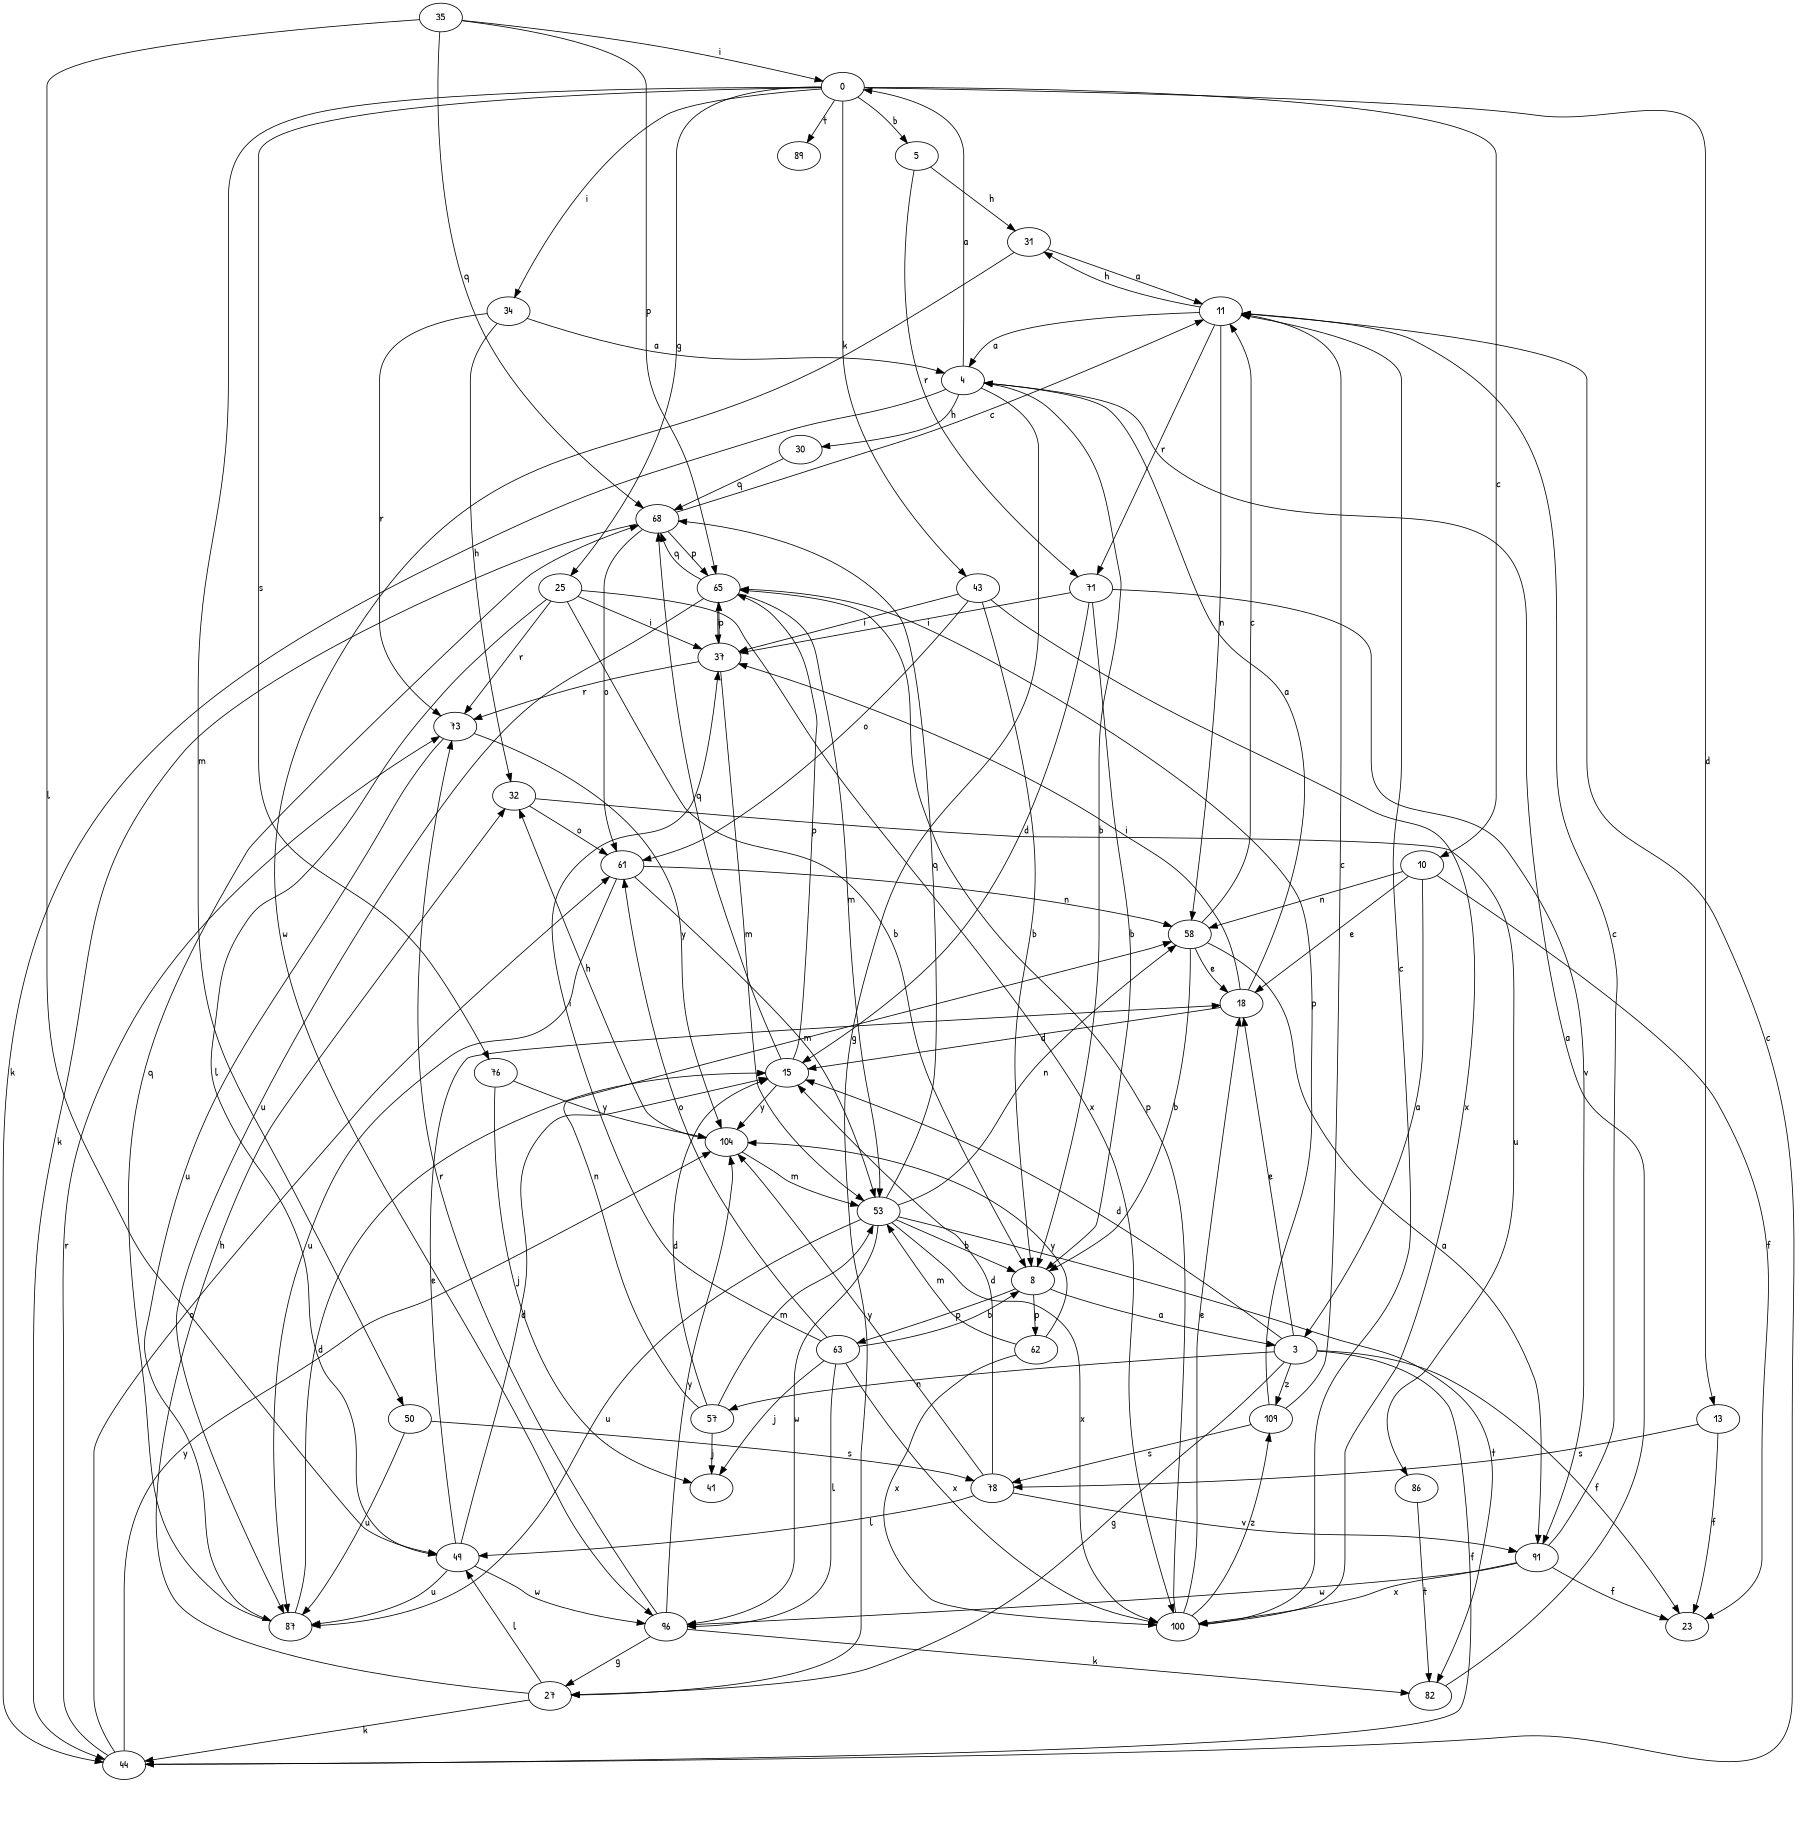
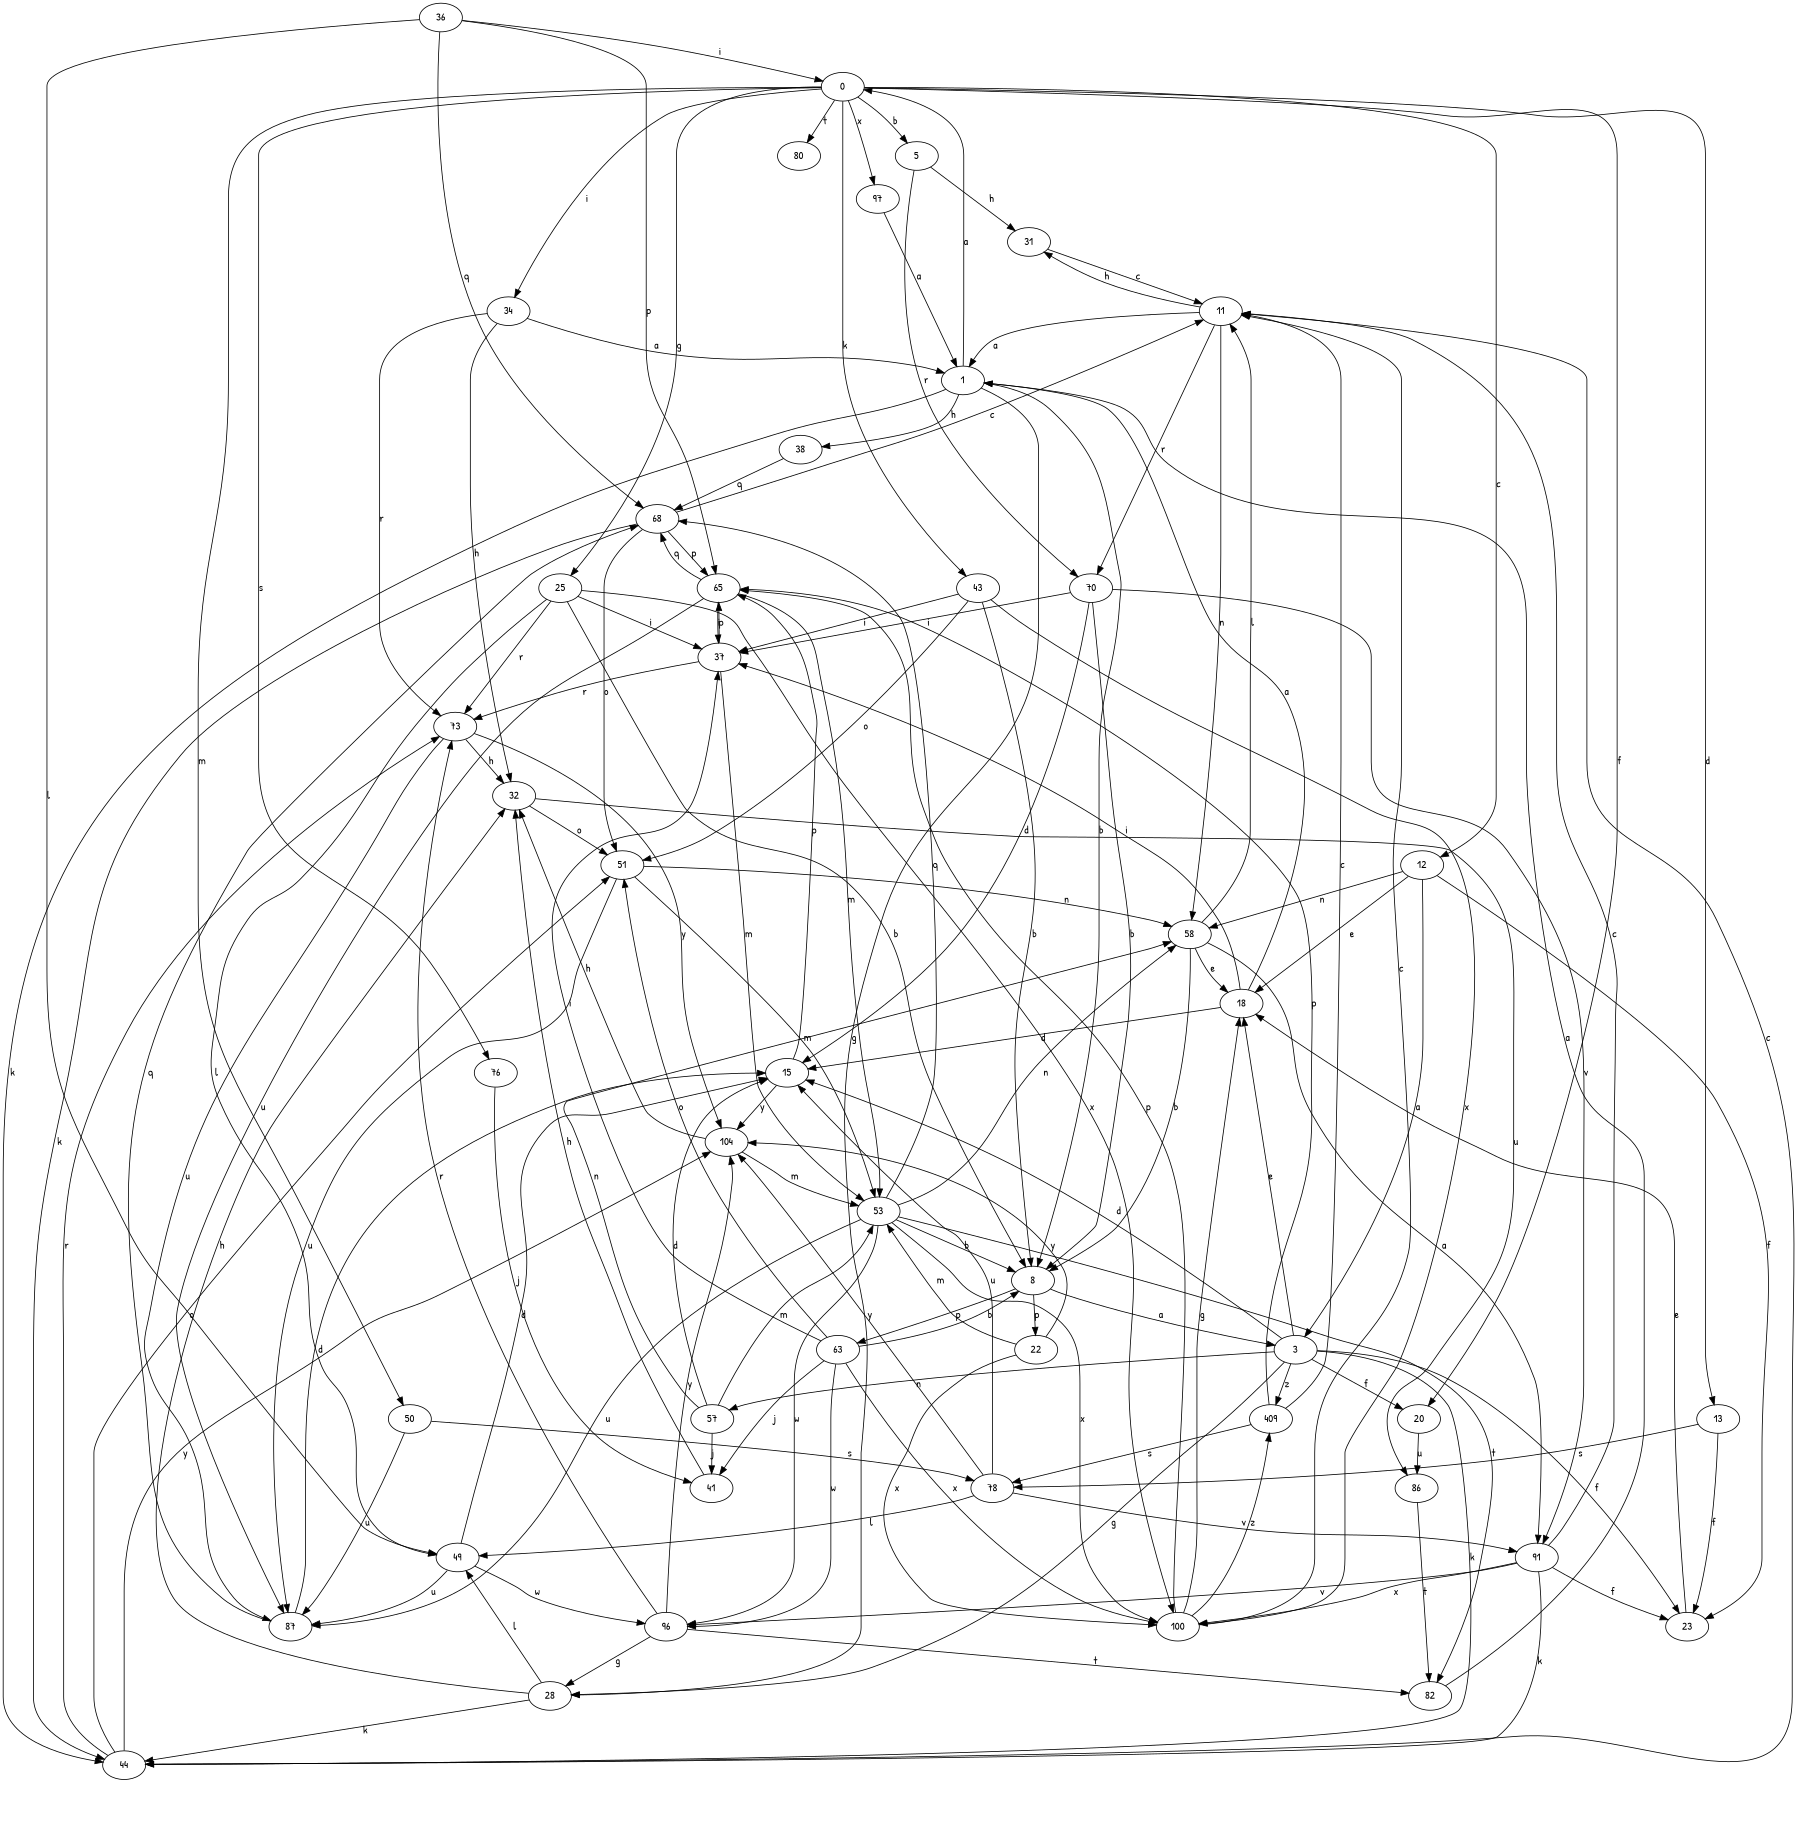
node "35": label "35" -> "36"
node "89": label "89" -> "80"
node "97": added
edge "31" -> "11": label "a" -> "c"
node "4": label "4" -> "1"
node "30": label "30" -> "38"
node "71": label "71" -> "70"
edge "58" -> "11": label "c" -> "l"
edge "73" -> "32": added, label "h"
edge "31" -> "96": removed, label "w"
edge "15" -> "68": removed, label "q"
node "61": label "61" -> "51"
node "10": label "10" -> "12"
edge "49" -> "18": now "23" -> "18"
edge "76" -> "104": removed, label "y"
edge "41" -> "32": added, label "h"
edge "78" -> "15": label "d" -> "u"
edge "100" -> "18": label "e" -> "g"
node "62": label "62" -> "22"
node "109": label "109" -> "409"
node "20": added
edge "63" -> "96": label "l" -> "w"
edge "3" -> "44": label "f" -> "k"
edge "91" -> "96": label "w" -> "v"
edge "96" -> "82": label "k" -> "t"
node "27": label "27" -> "28"
edge "91" -> "44": added, label "k"
